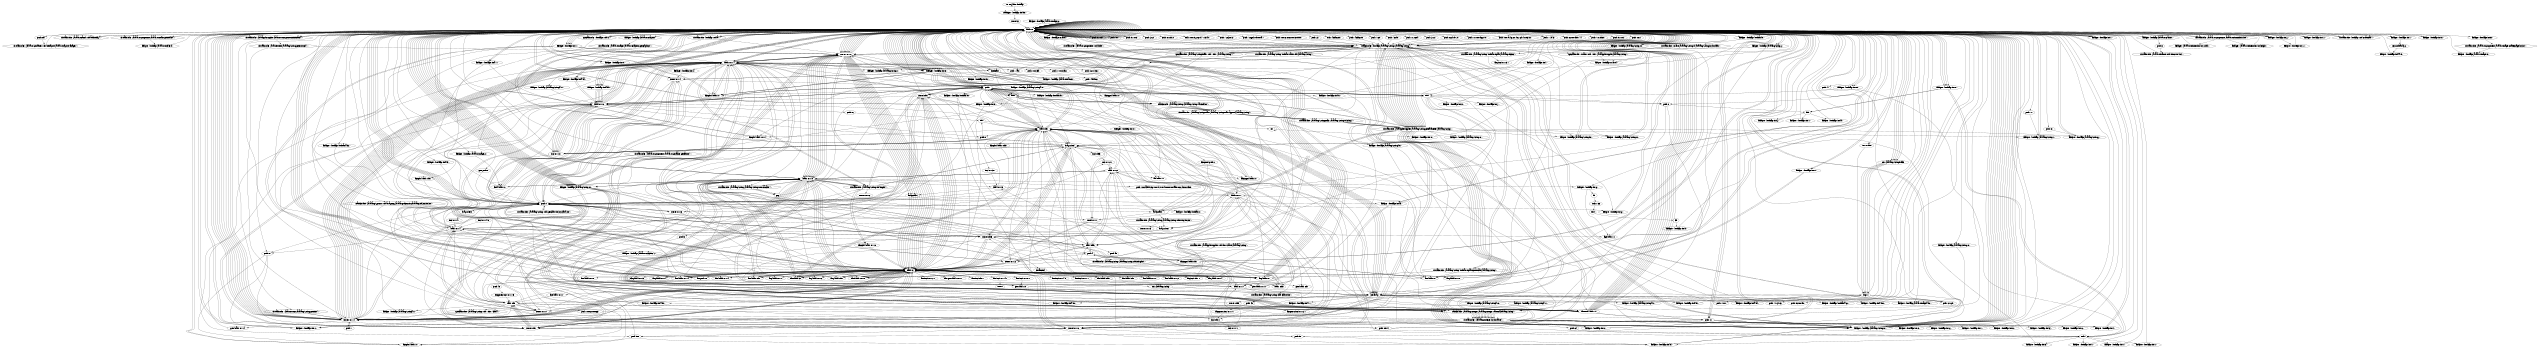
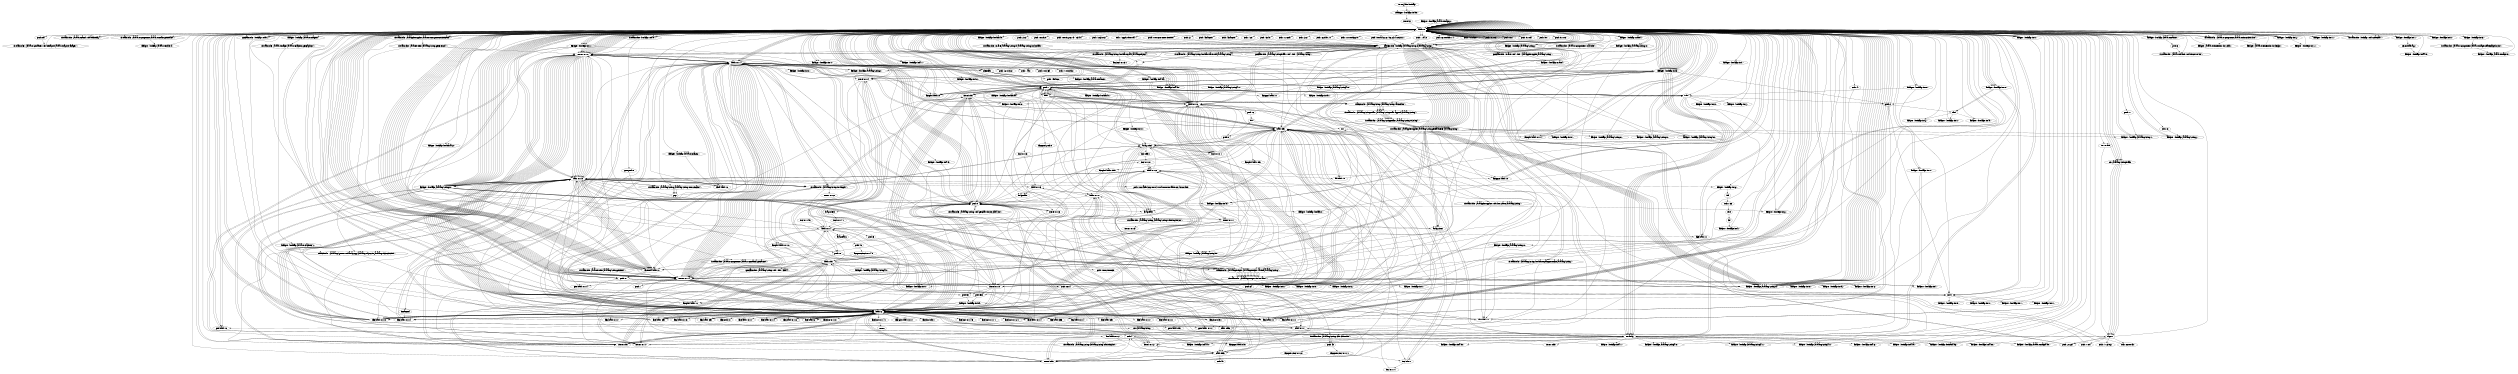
node "arrayread.c": added
